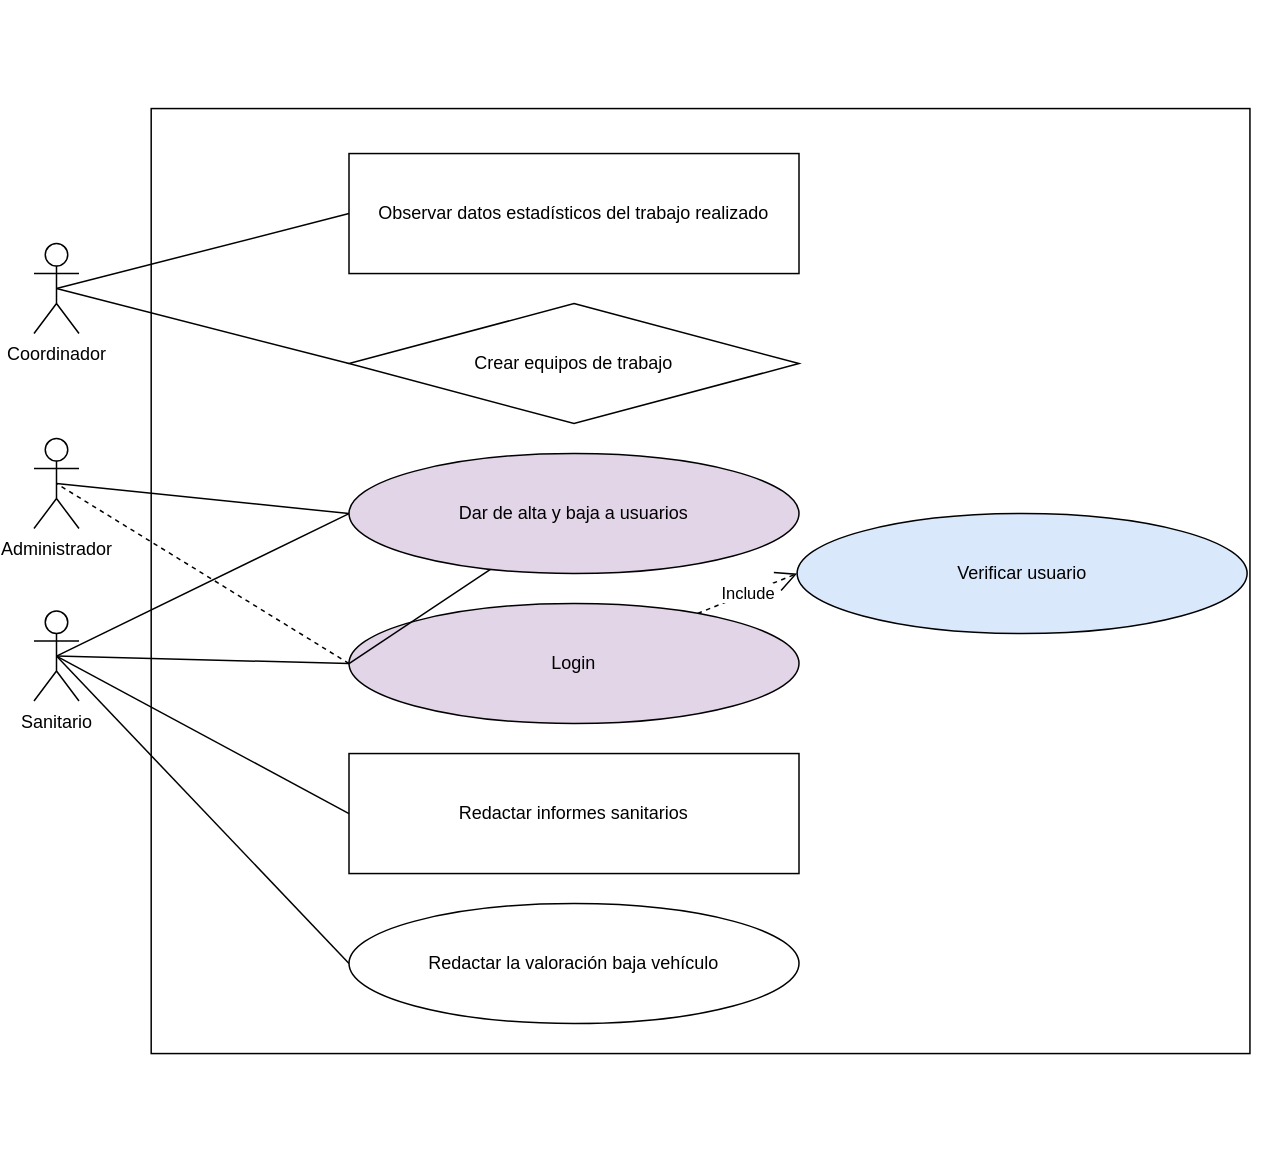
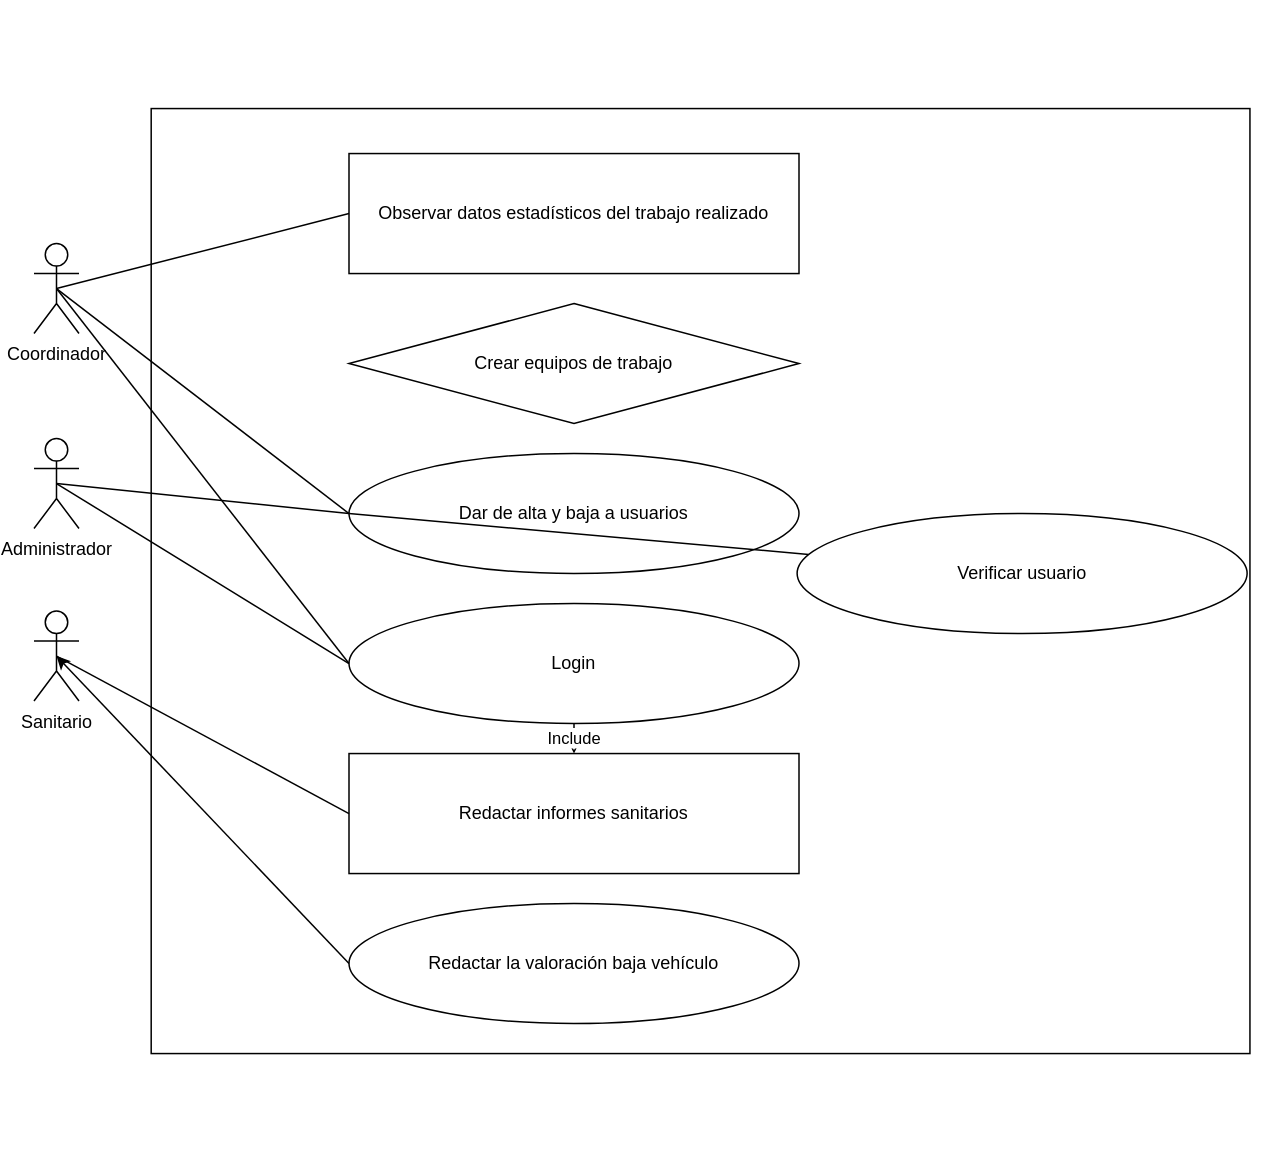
edge "Coordinador" -- "Crear equipos de trabajo": removed
edge "Coordinador" -- "Dar de alta y baja a usuarios": added
node "Dar de alta y baja a usuarios": fillcolor #e1d5e7 -> #ffffff
edge "Administrador" -- "Login": style dashed -> solid
node "Verificar usuario": fillcolor #dae8fc -> #ffffff
edge "Dar de alta y baja a usuarios" -- "Sanitario": now "Dar de alta y baja a usuarios" -- "Verificar usuario"
edge "Login" -> "Verificar usuario": now "Login" -> "Redactar informes sanitarios"
edge "Dar de alta y baja a usuarios" -- "Login": now "Coordinador" -- "Login"
edge "Sanitario" -- "Redactar la valoración baja vehículo": arrowhead none -> classic
edge "Sanitario" -- "Login": removed
node "Login": fillcolor #e1d5e7 -> #ffffff
